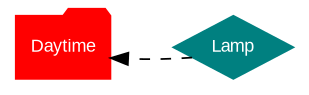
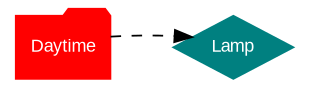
edge "Lamp" -> "Daytime": reversed
